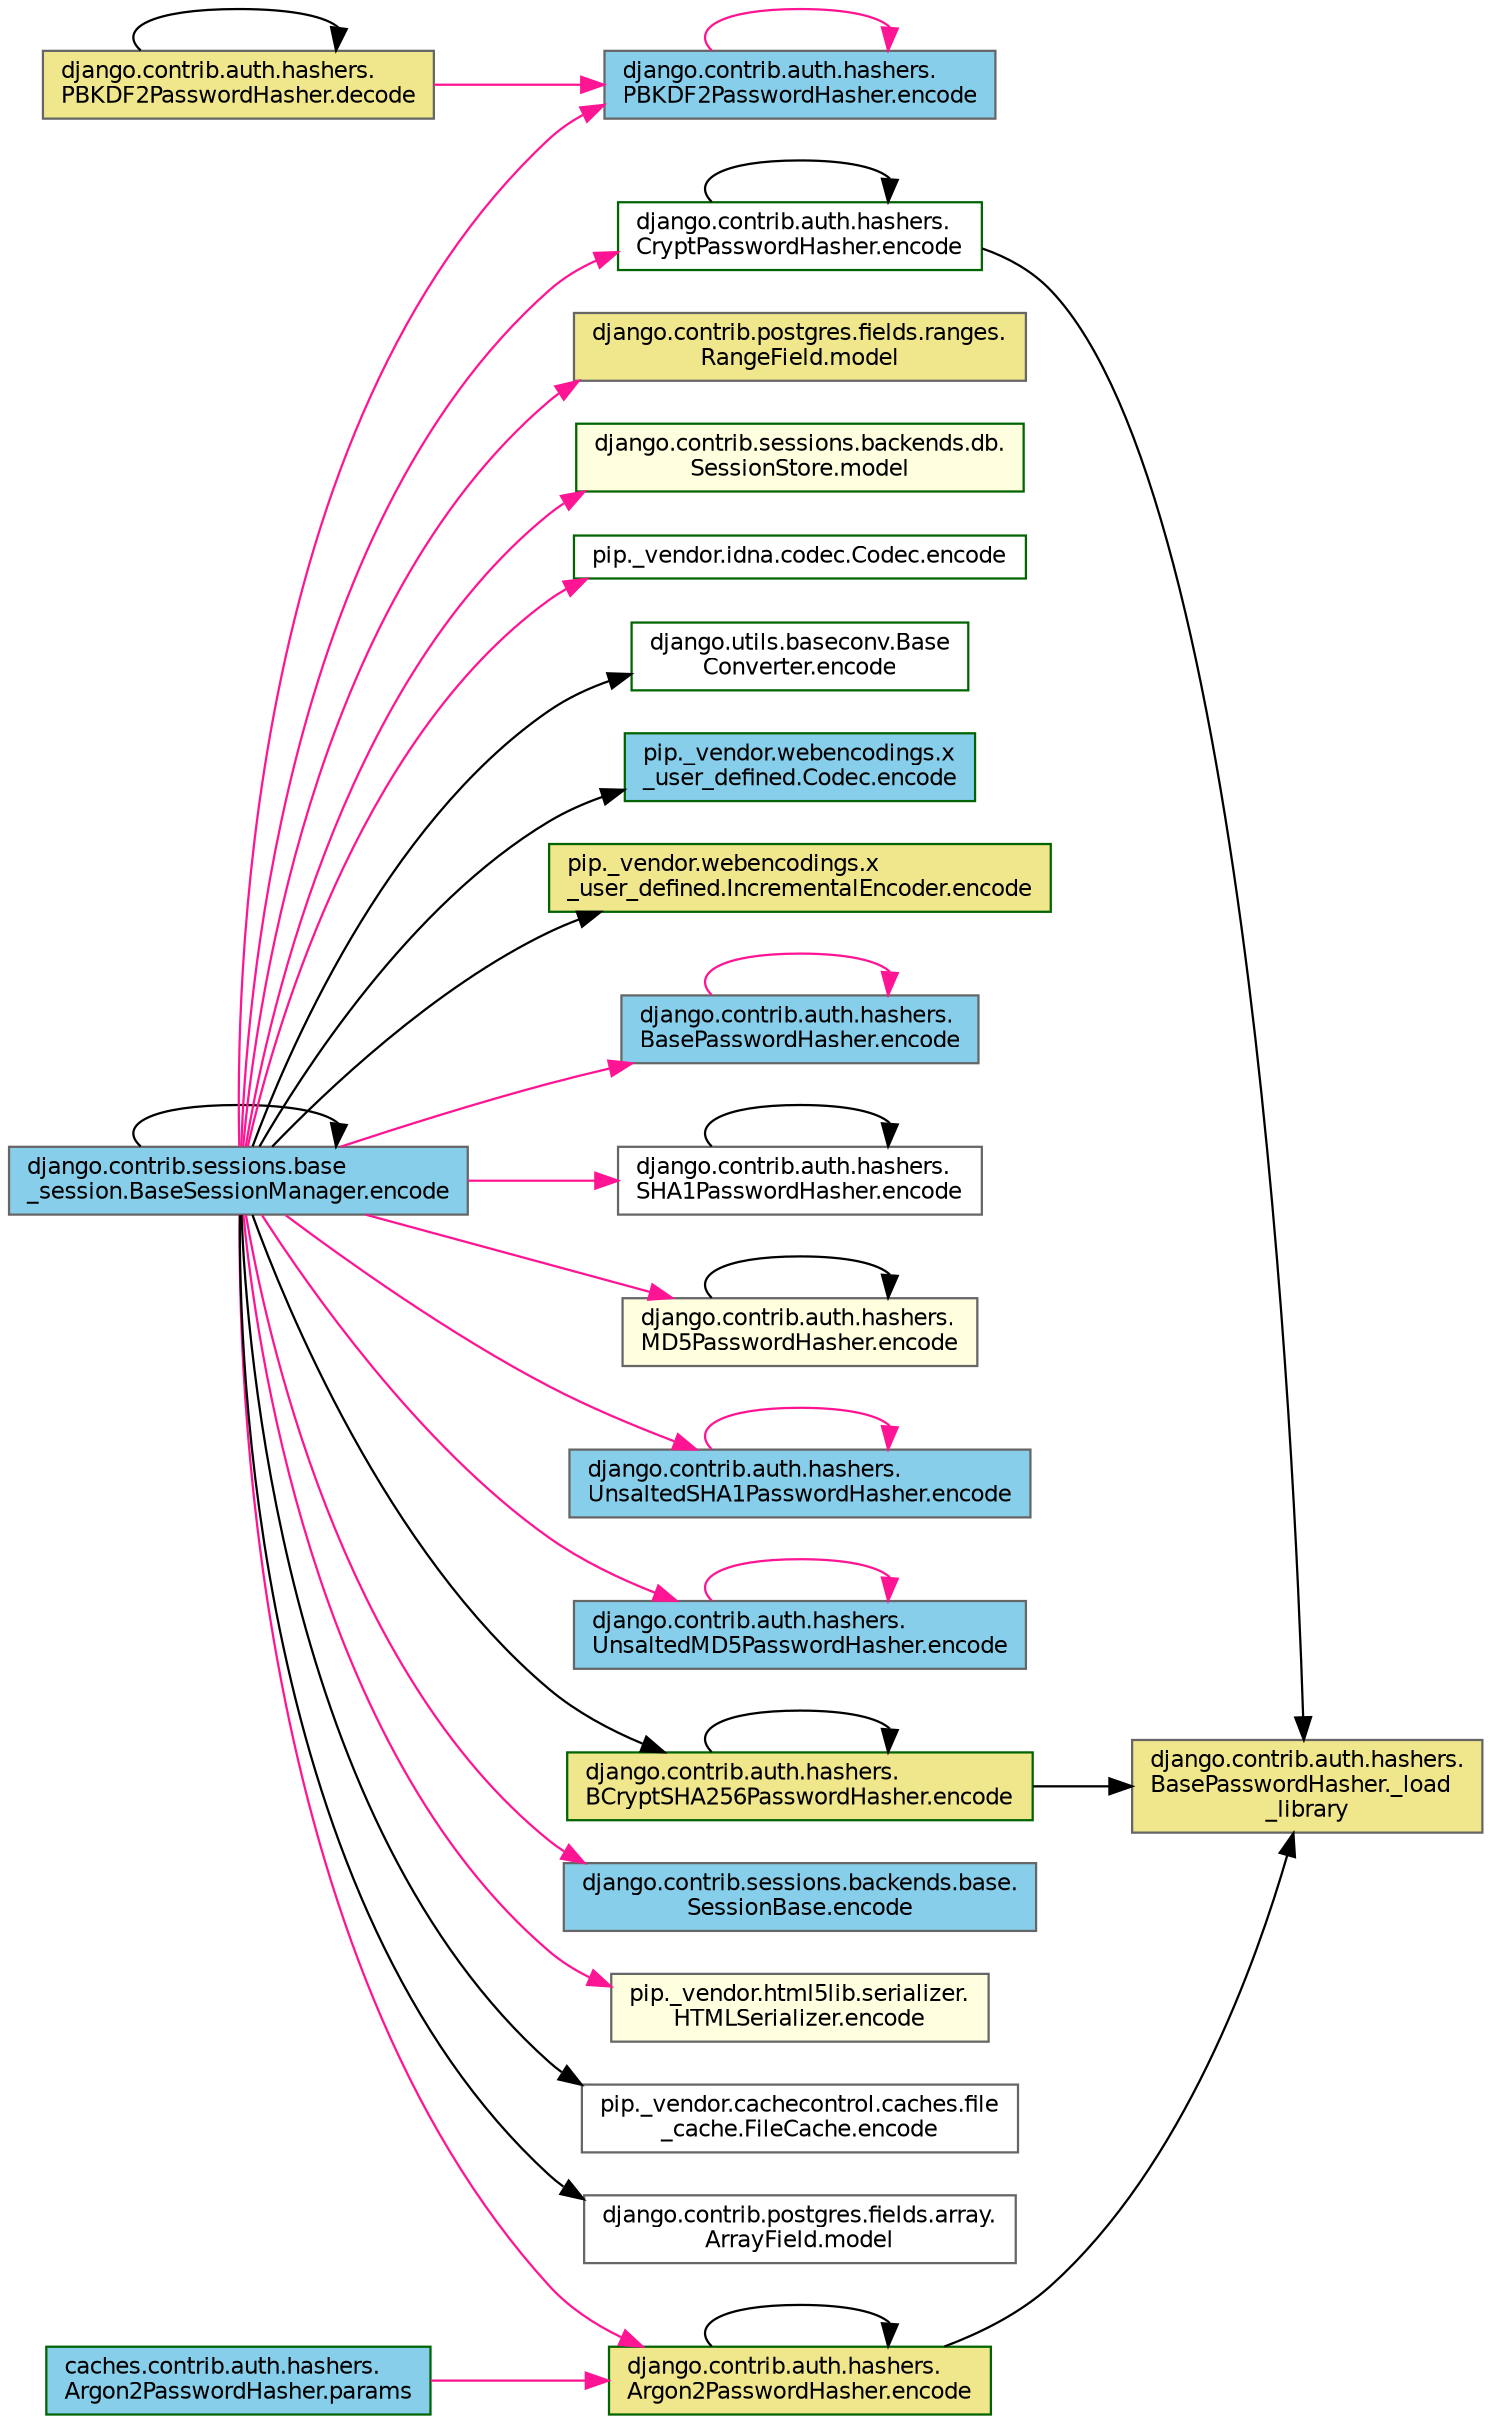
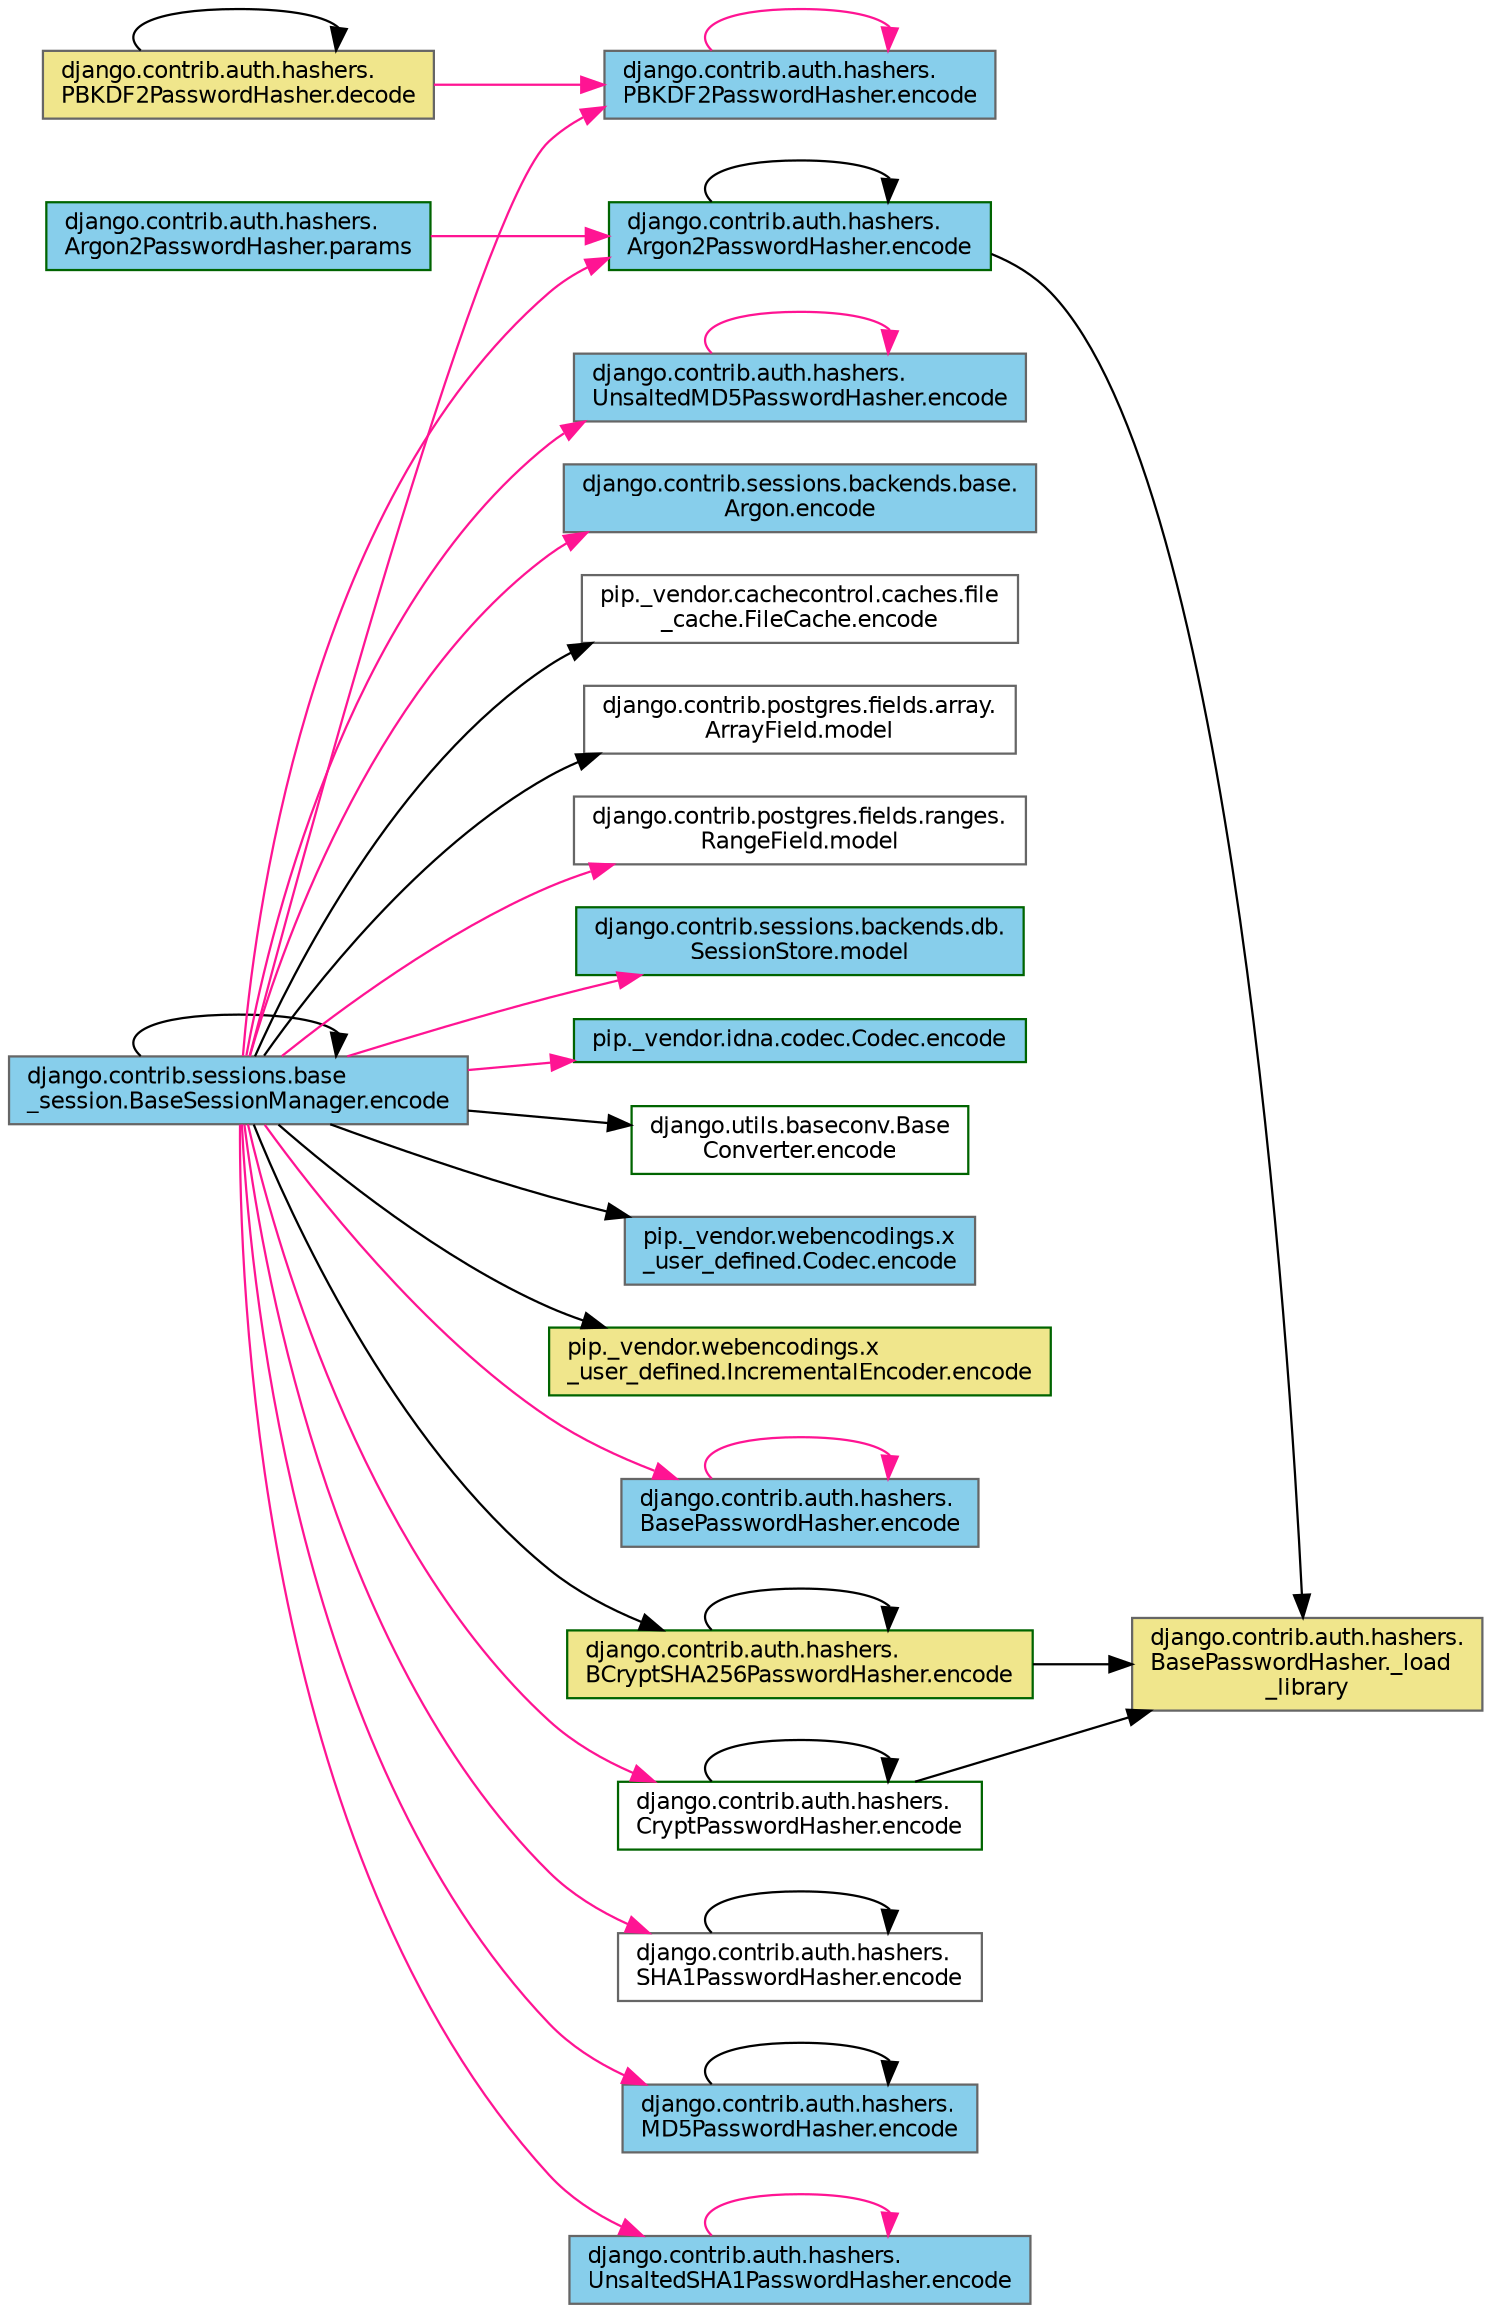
node "django.contrib.postgres.fields.ranges. RangeField.model": fillcolor khaki -> white
node "django.contrib.sessions.backends.db. SessionStore.model": fillcolor lightyellow -> skyblue
node "pip._vendor.idna.codec.Codec.encode": fillcolor white -> skyblue
node "pip._vendor.webencodings.x _user_defined.Codec.encode": color darkgreen -> gray40
node "django.contrib.auth.hashers. MD5PasswordHasher.encode": fillcolor lightyellow -> skyblue
node "django.contrib.sessions.backends.base. SessionBase.encode": label "django.contrib.sessions.backends.base. SessionBase.encode" -> "django.contrib.sessions.backends.base. Argon.encode"
node "pip._vendor.html5lib.serializer. HTMLSerializer.encode": removed
node "caches.contrib.auth.hashers. Argon2PasswordHasher.params": label "caches.contrib.auth.hashers. Argon2PasswordHasher.params" -> "django.contrib.auth.hashers. Argon2PasswordHasher.params"
node "django.contrib.auth.hashers. Argon2PasswordHasher.encode": fillcolor khaki -> skyblue
